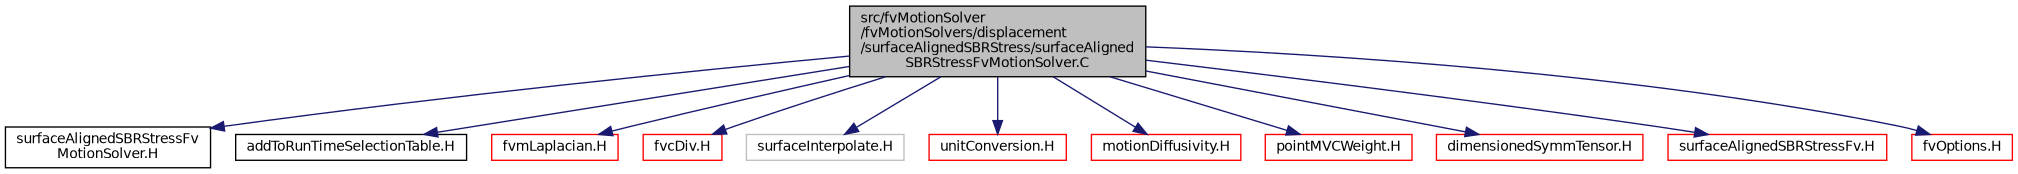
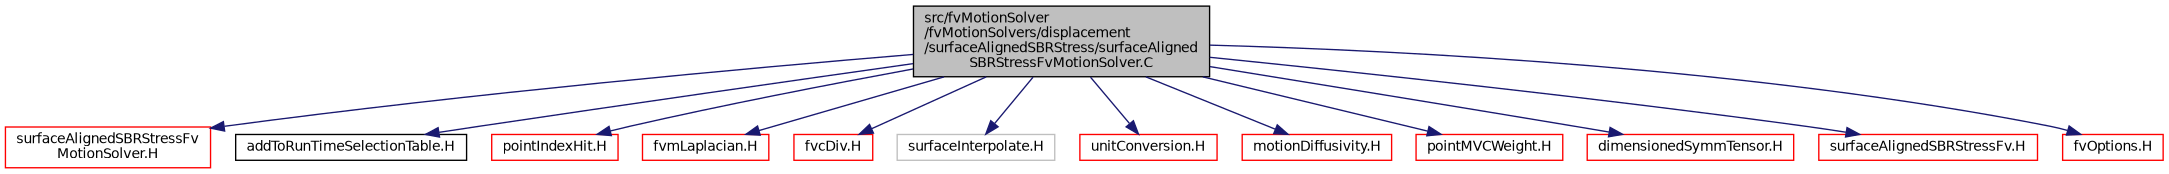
node "surfaceAlignedSBRStressFv MotionSolver.H": color black -> red
node "pointIndexHit.H": added
